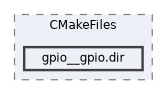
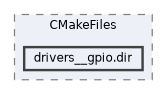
node "gpio__gpio.dir": label "gpio__gpio.dir" -> "drivers__gpio.dir"
